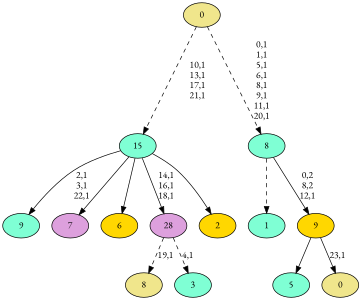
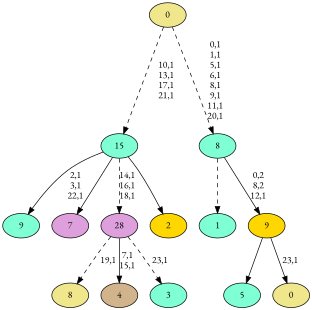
edge "15" -> "28": style solid -> dashed
node "6": removed
edge "28" -> "3": label "4,1" -> "23,1"
node "4": added
